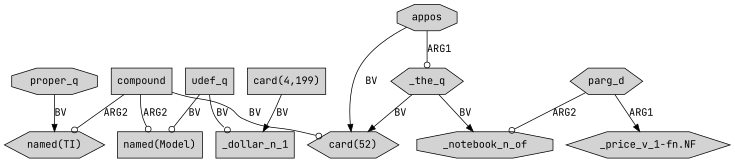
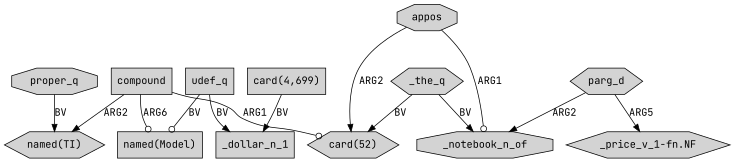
edge "appos" -> "_the_q": now "appos" -> "_notebook_n_of"
node "card(4,199)": label "card(4,199)" -> "card(4,699)"
edge "appos" -> "card(52)": label "BV" -> "ARG2"
edge "compound" -> "named(TI)": arrowhead odot -> normal
edge "parg_d" -> "_notebook_n_of": arrowhead odot -> normal
edge "compound" -> "named(Model)": label "ARG2" -> "ARG6"
edge "udef_q" -> "_dollar_n_1": arrowhead odot -> normal
edge "compound" -> "card(52)": label "BV" -> "ARG1"
edge "parg_d" -> "_price_v_1-fn.NF": label "ARG1" -> "ARG5"
